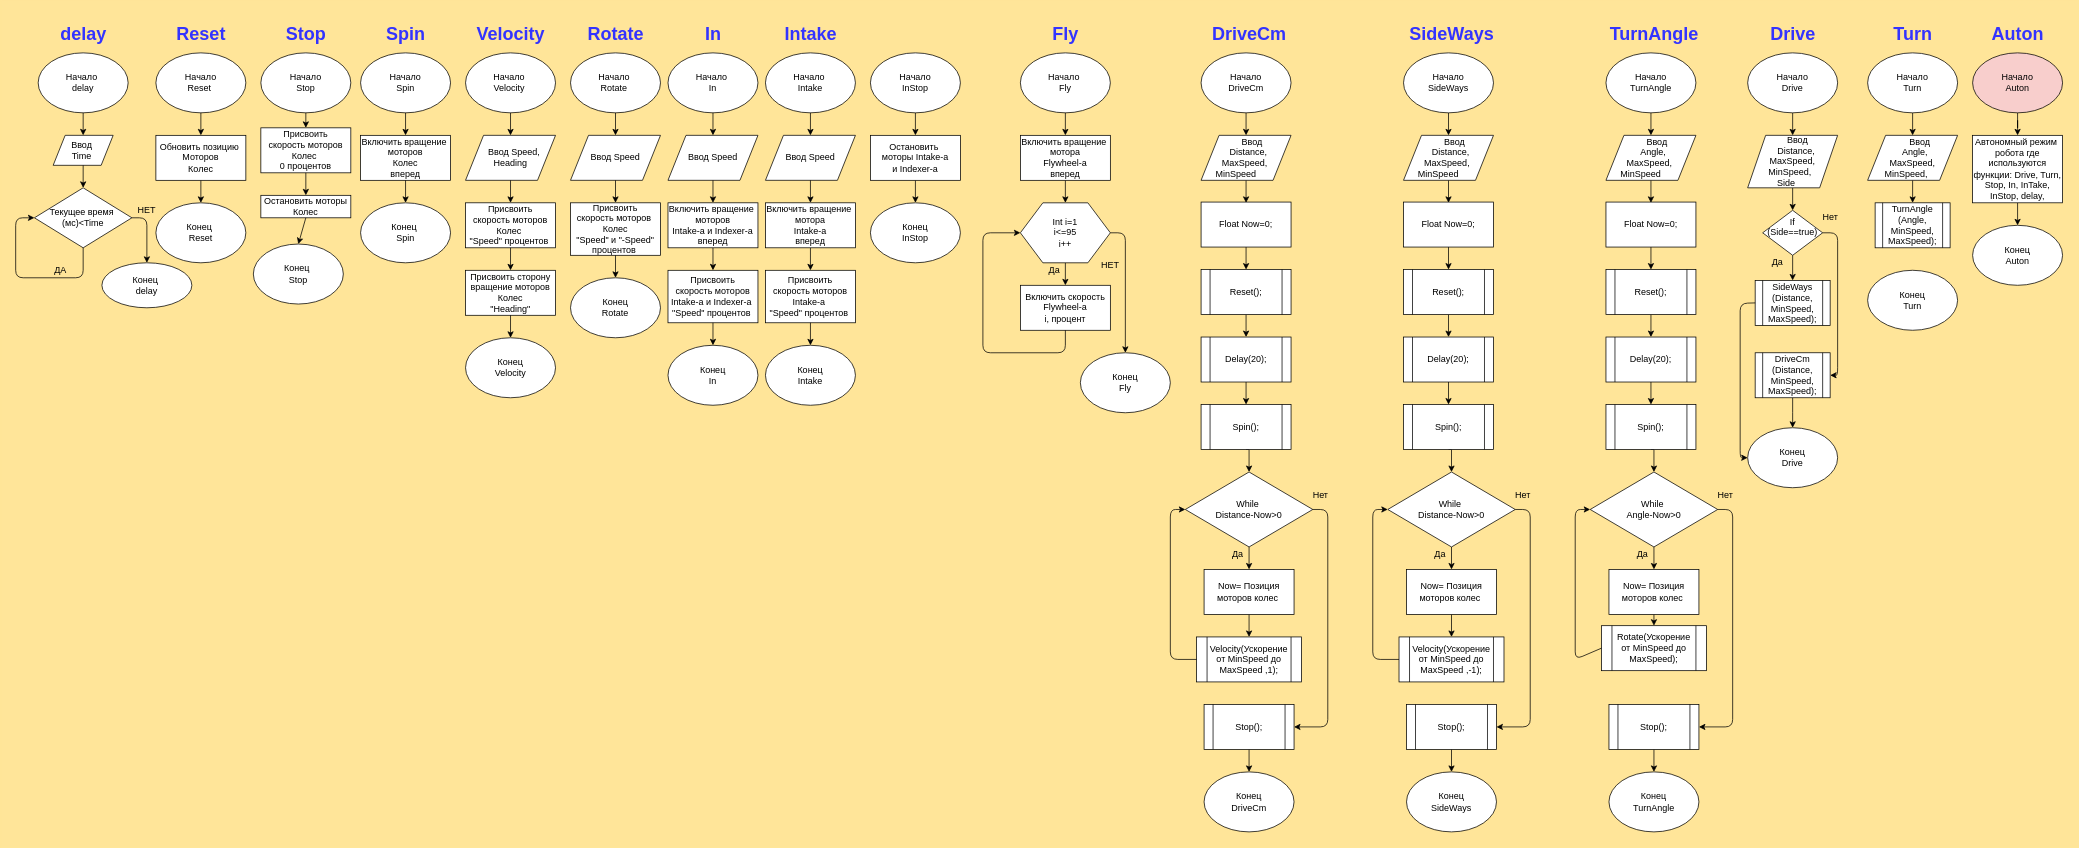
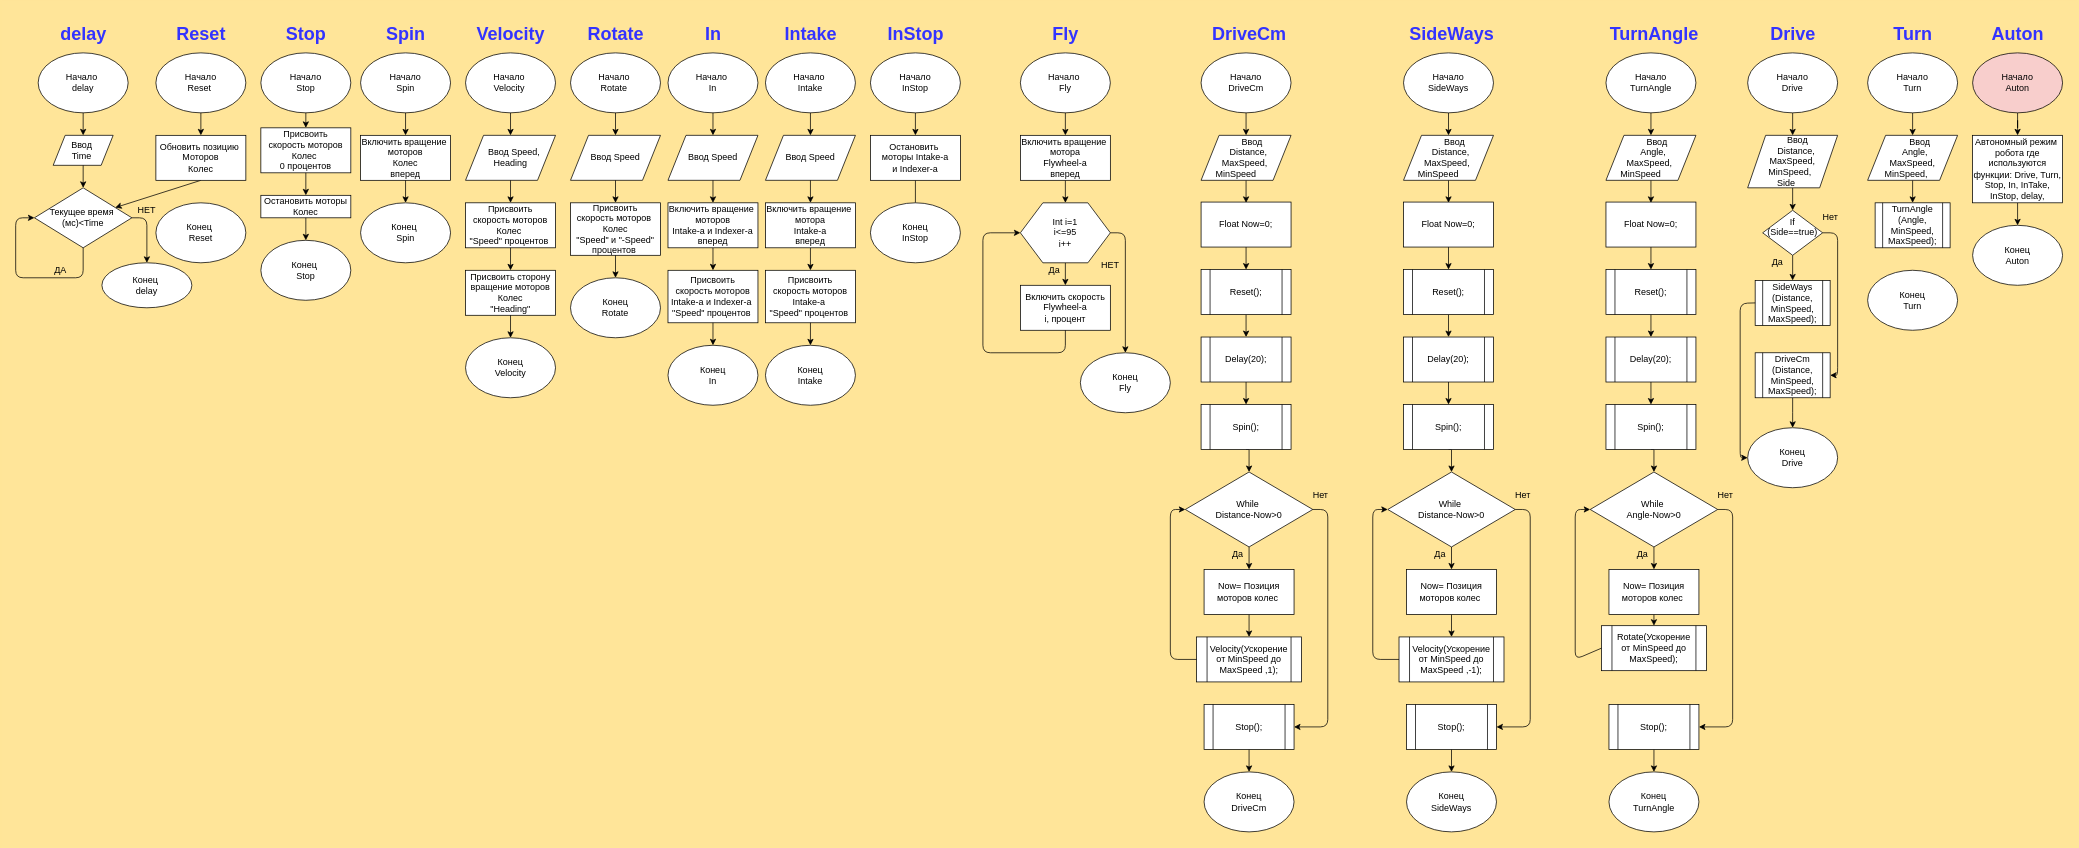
node "InStop": added
edge "Обновить позицию Моторов Колес" -> "Конец Reset": now "Обновить позицию Моторов Колес" -> "Текущее время (мс)<Time"
edge "Остановить моторы Intake-a и Indexer-a" -> "Конец InStop": arrowhead classic -> none
node "Конец Stop": moved (298, 274) -> (306, 270)
